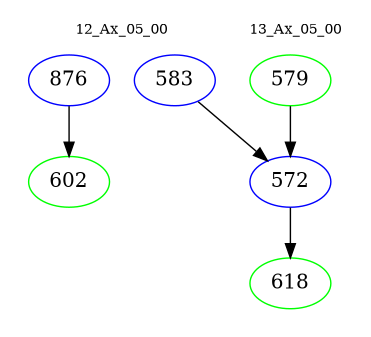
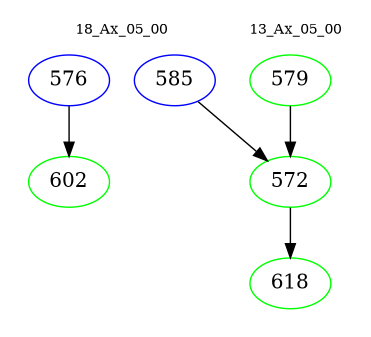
cluster "12_Ax_05_00": label "12_Ax_05_00" -> "18_Ax_05_00"
node "876": label "876" -> "576"
node "583": label "583" -> "585"
node "572": color blue -> green
